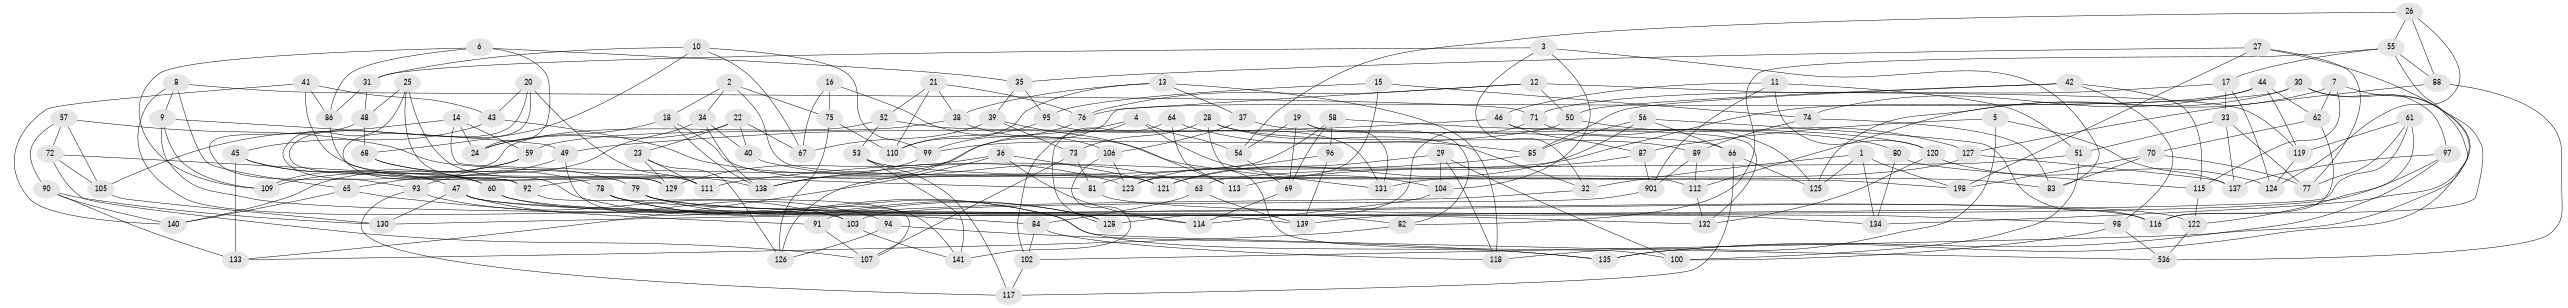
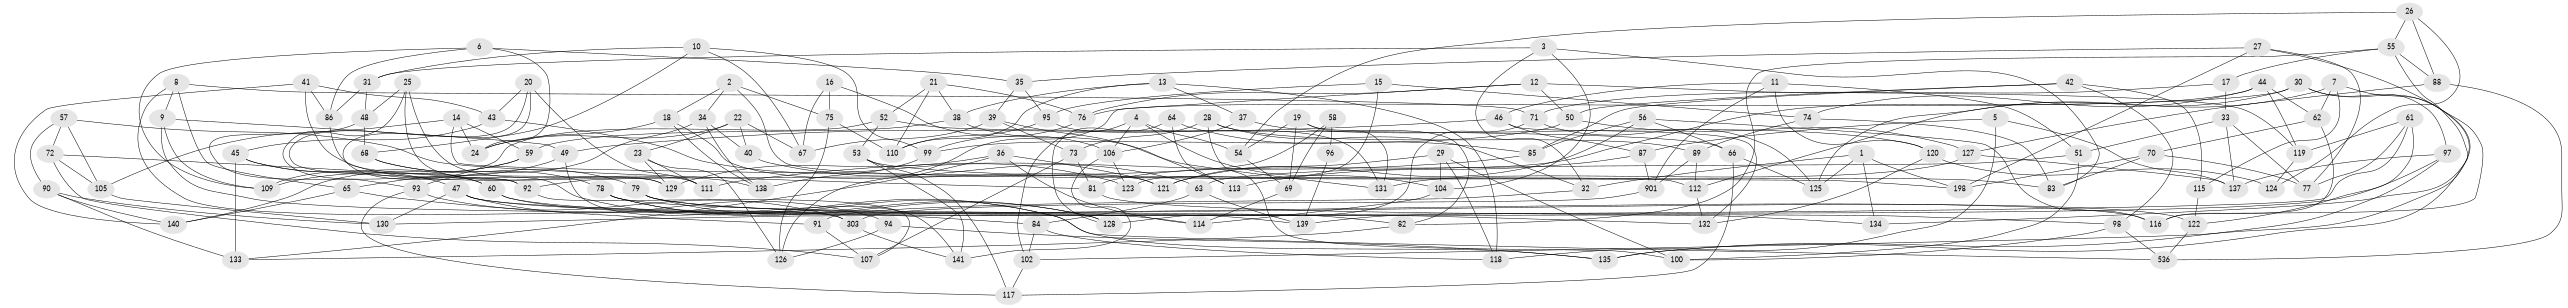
edge "17" -- "124": removed
node "80": removed
edge "4" -- "138": now "4" -- "106"
edge "96" -- "123": removed
node "103": label "103" -> "303"
